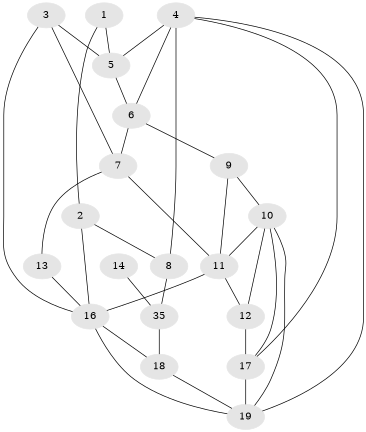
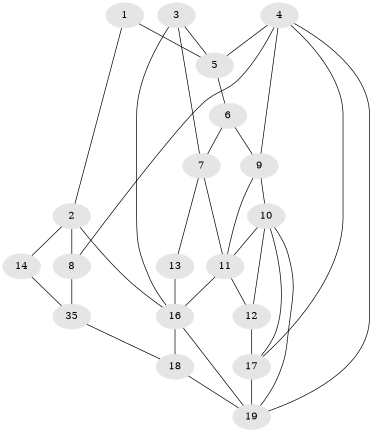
edge "4" -- "6": now "4" -- "9"
edge "2" -- "14": added
